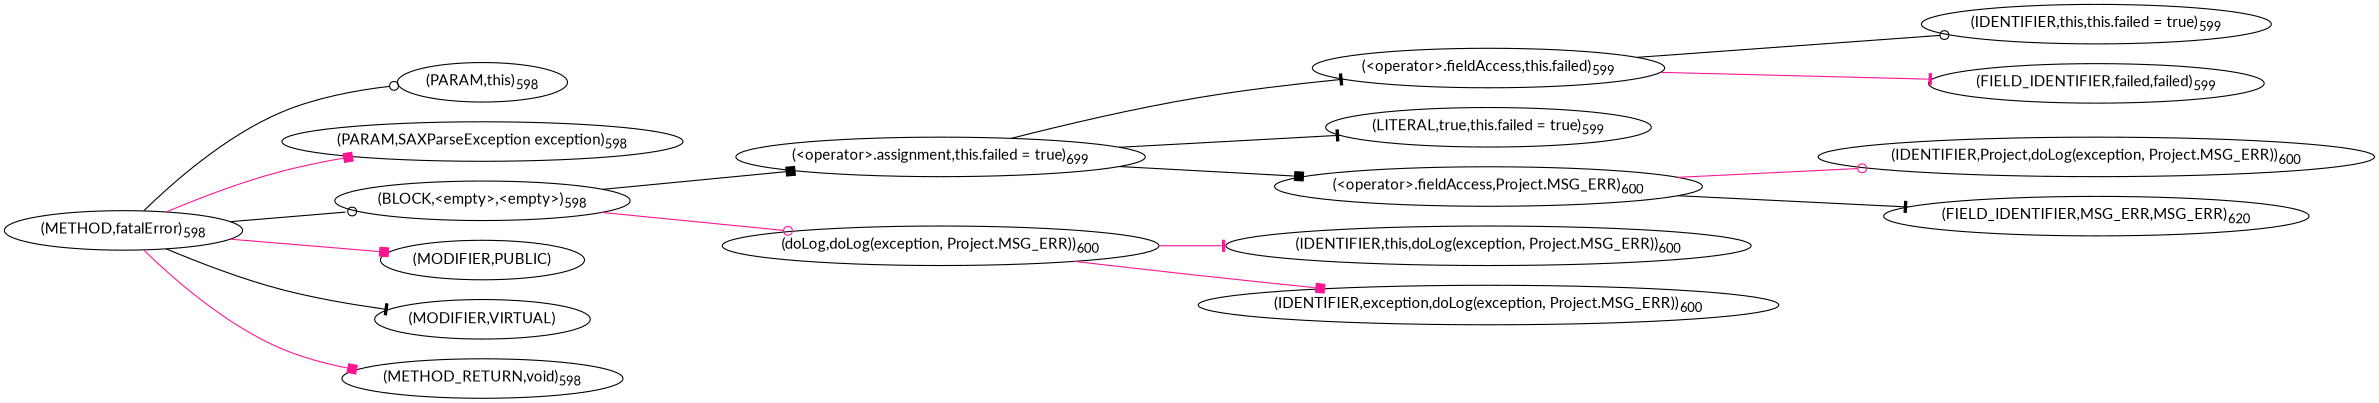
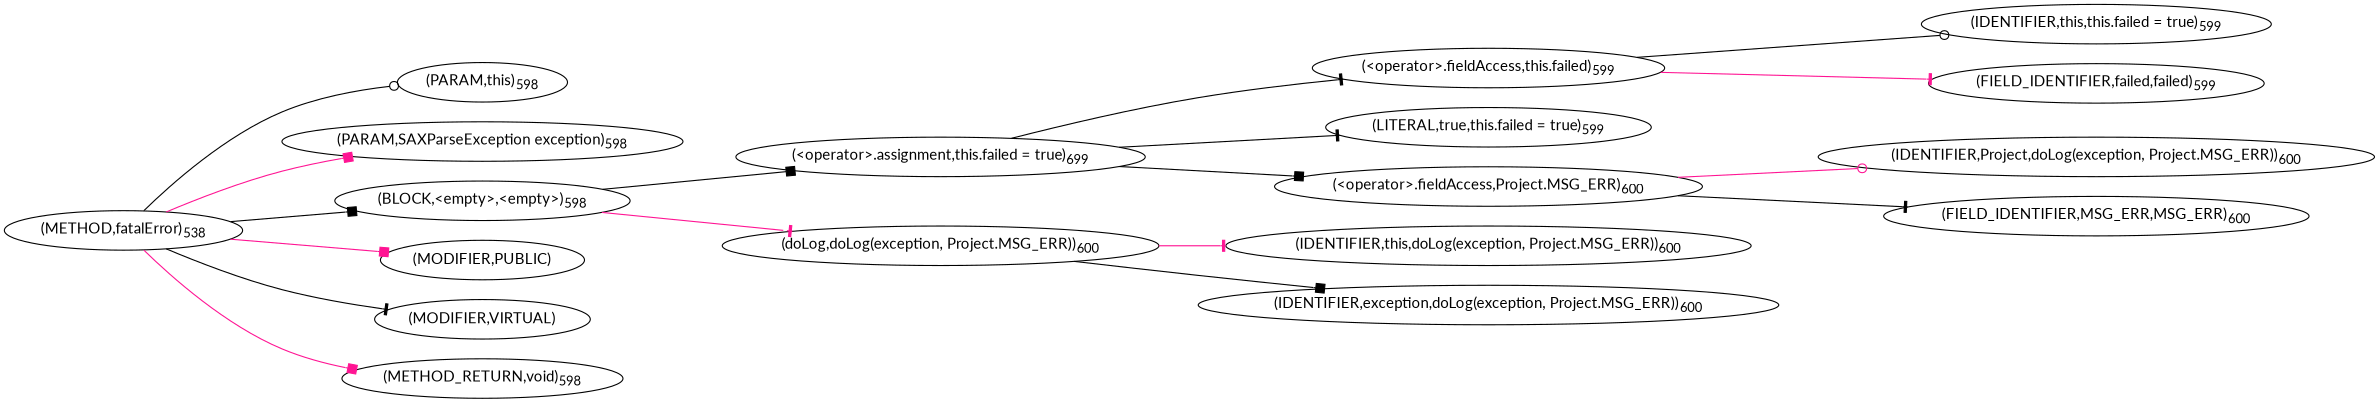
node "(FIELD_IDENTIFIER,MSG_ERR,MSG_ERR)": text "620" -> "600"
edge "(METHOD,fatalError)" -> "(BLOCK,<empty>,<empty>)": arrowhead odot -> box
edge "(BLOCK,<empty>,<empty>)" -> "(doLog,doLog(exception, Project.MSG_ERR))": arrowhead odot -> tee
node "(METHOD,fatalError)": text "598" -> "538"
edge "(doLog,doLog(exception, Project.MSG_ERR))" -> "(IDENTIFIER,exception,doLog(exception, Project.MSG_ERR))": color deeppink -> black
